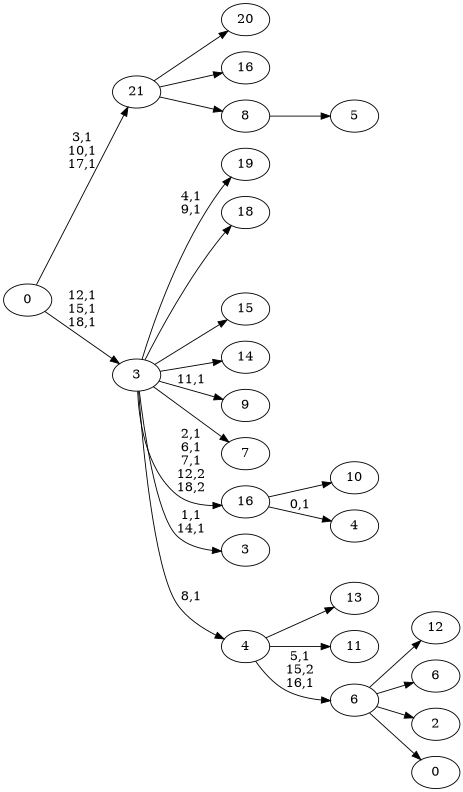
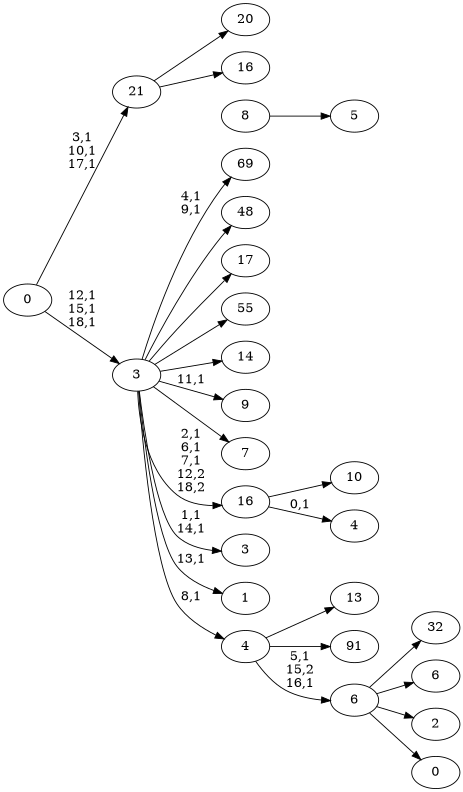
edge "21" -> "8": removed
node "19": label "19" -> "69"
node "18": label "18" -> "48"
node "17": added
node "15": label "15" -> "55"
node "1": added
node "12": label "12" -> "32"
node "11": label "11" -> "91"
